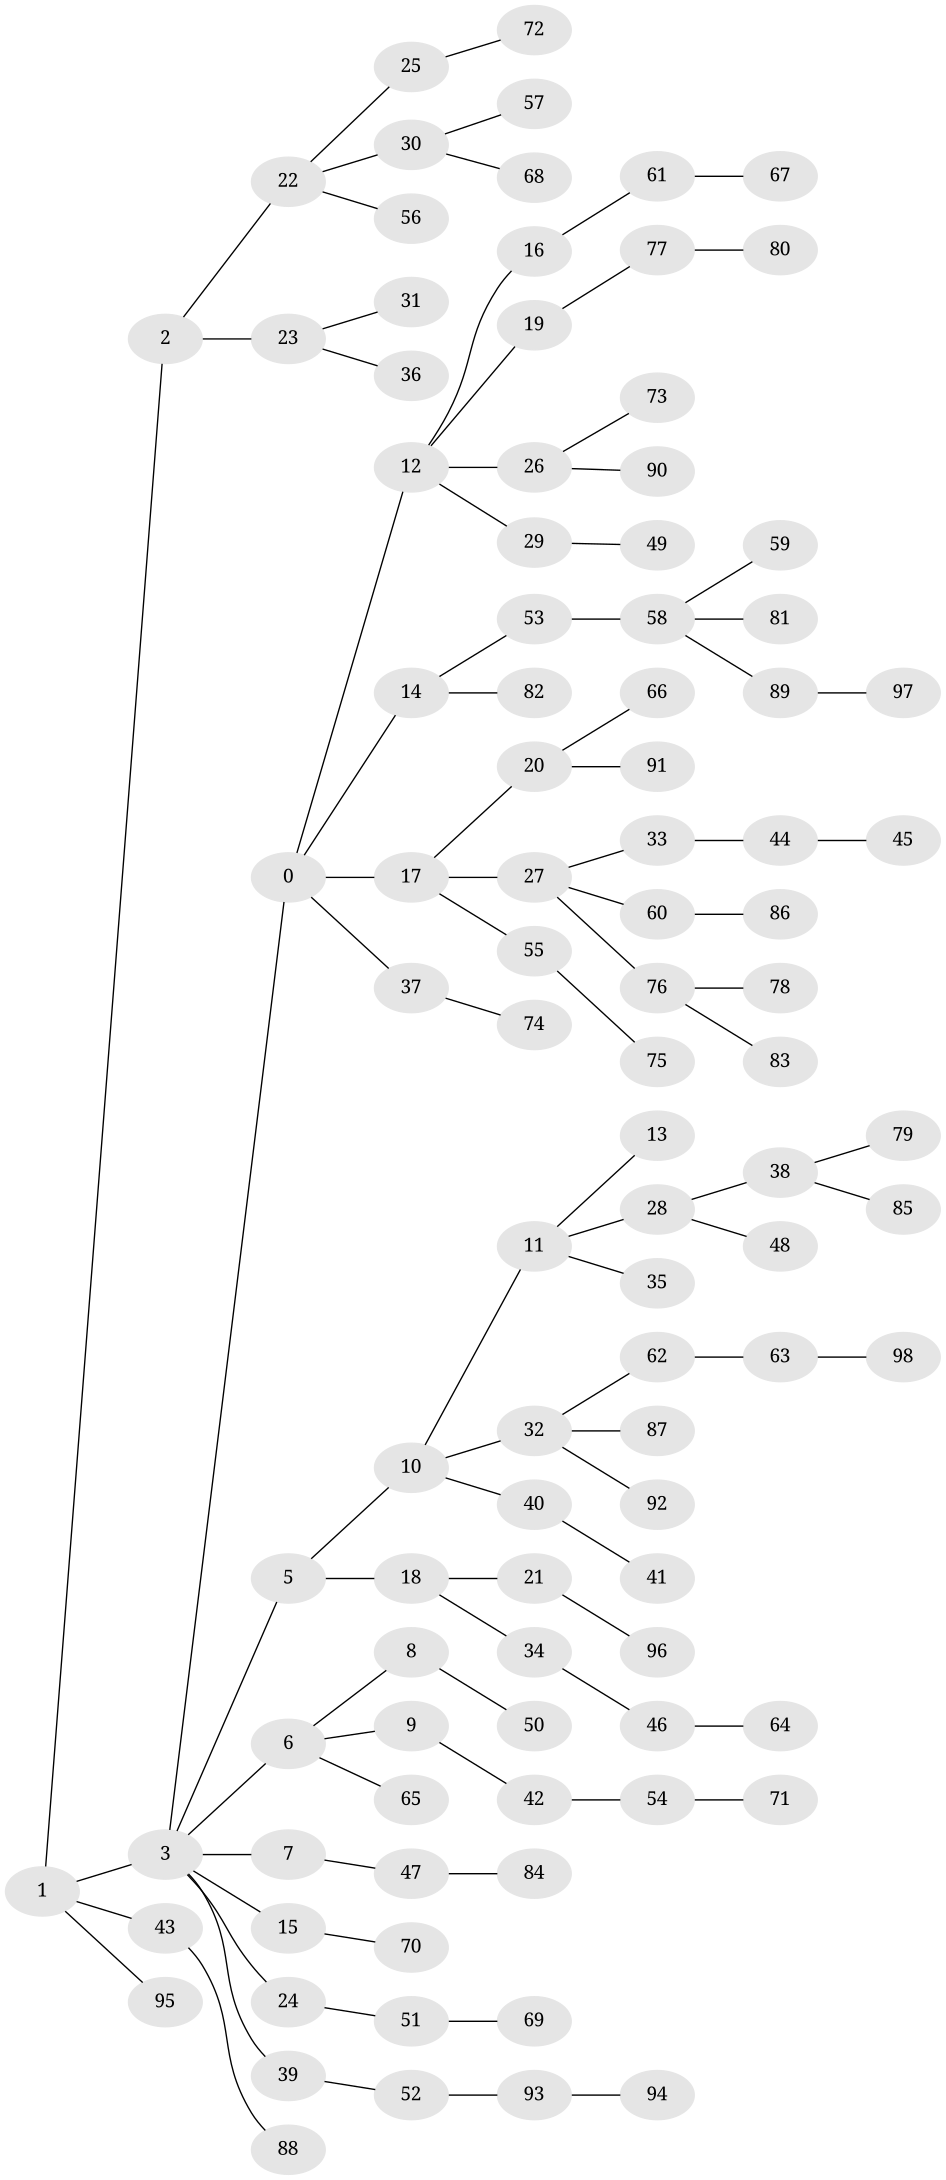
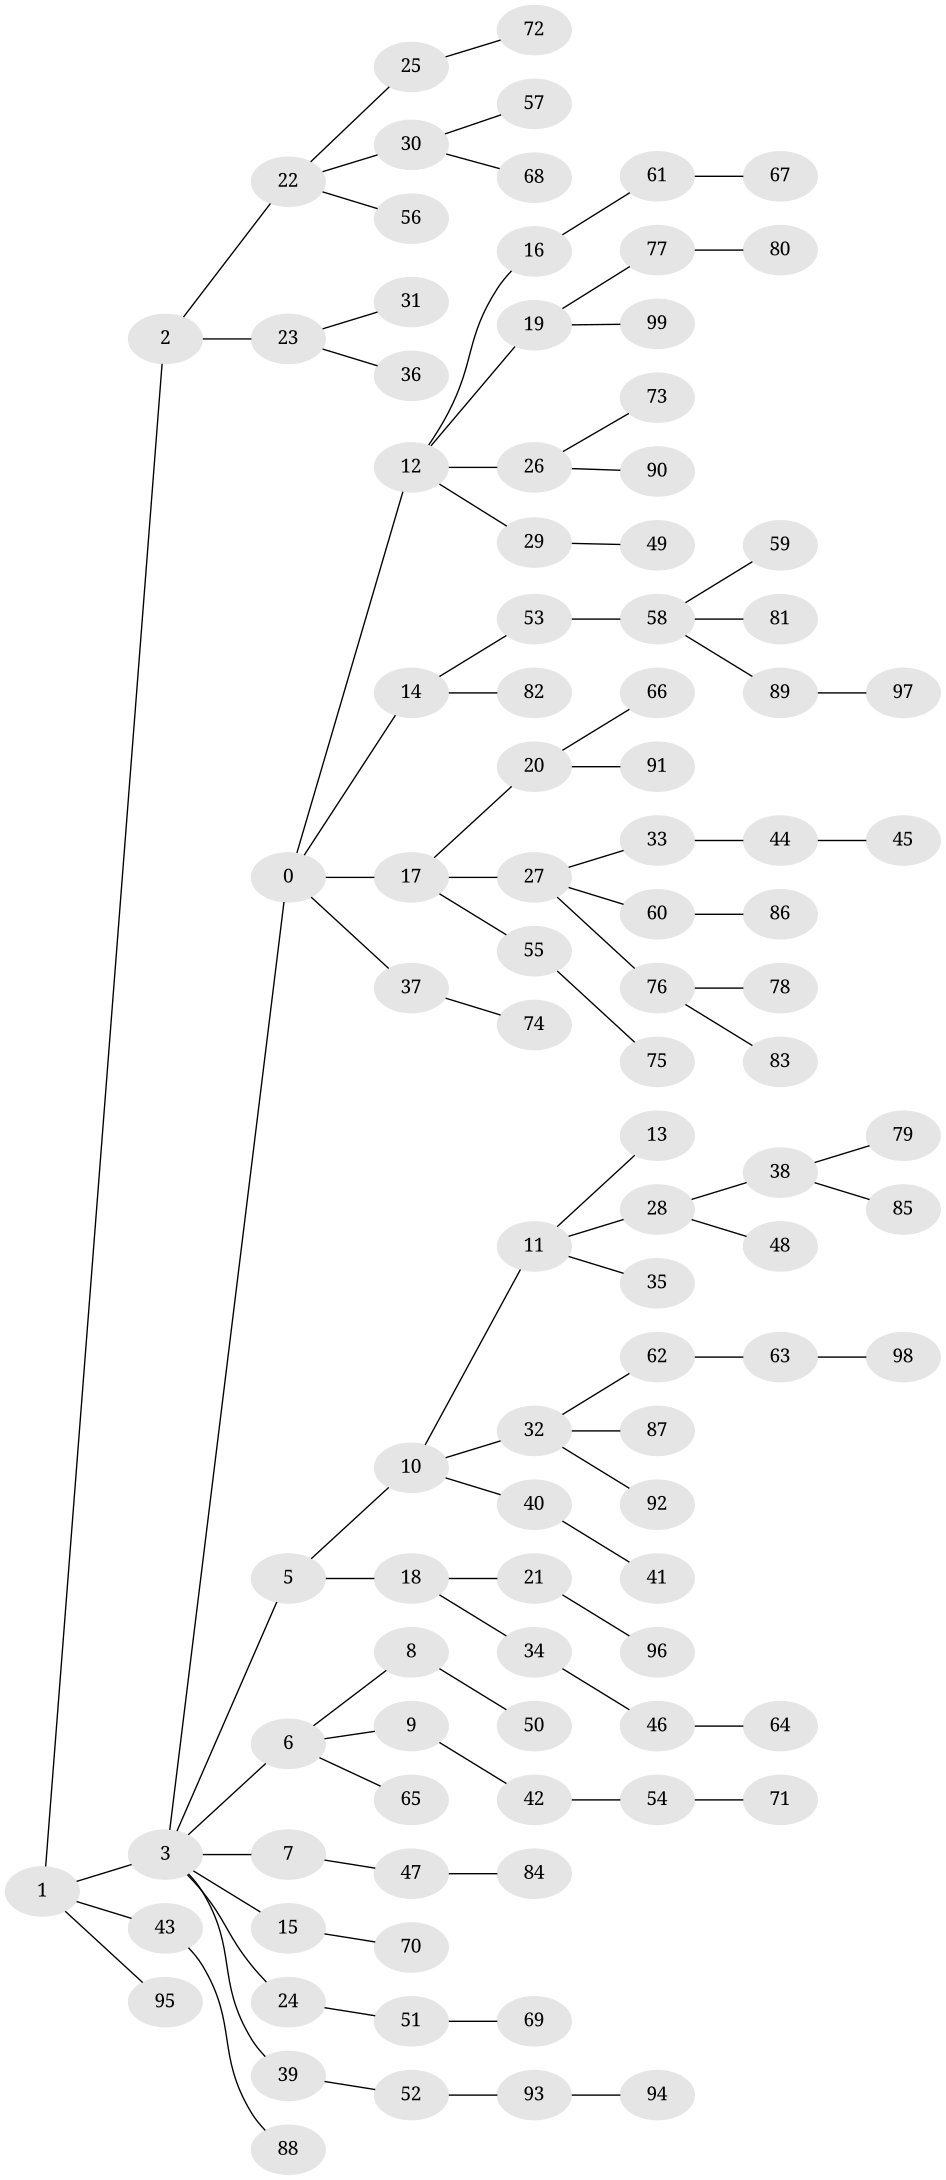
node "99": added
